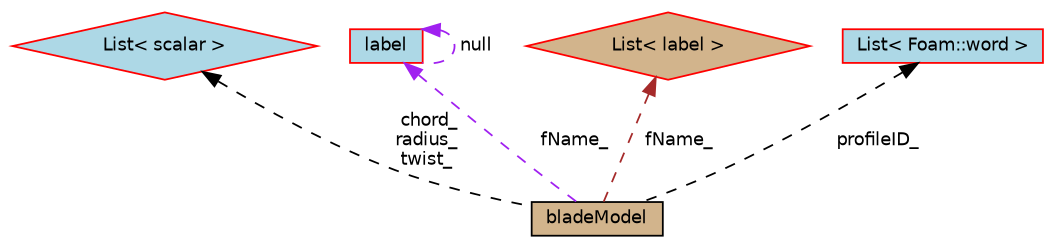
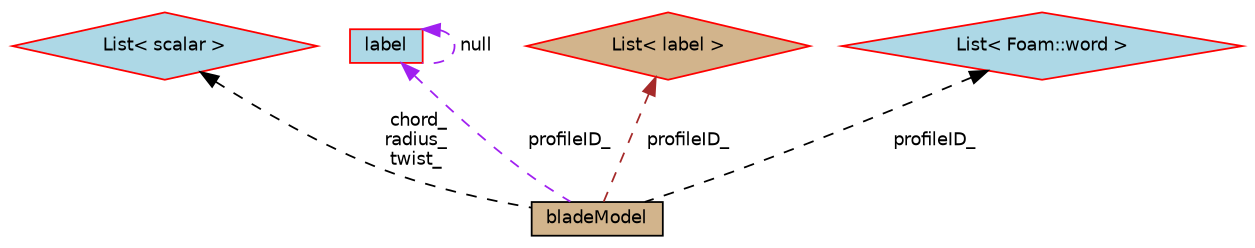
node "List< Foam::word >": shape box -> diamond
edge "bladeModel" -> "label": label " fName_" -> " profileID_"
edge "bladeModel" -> "List< label >": label " fName_" -> " profileID_"
